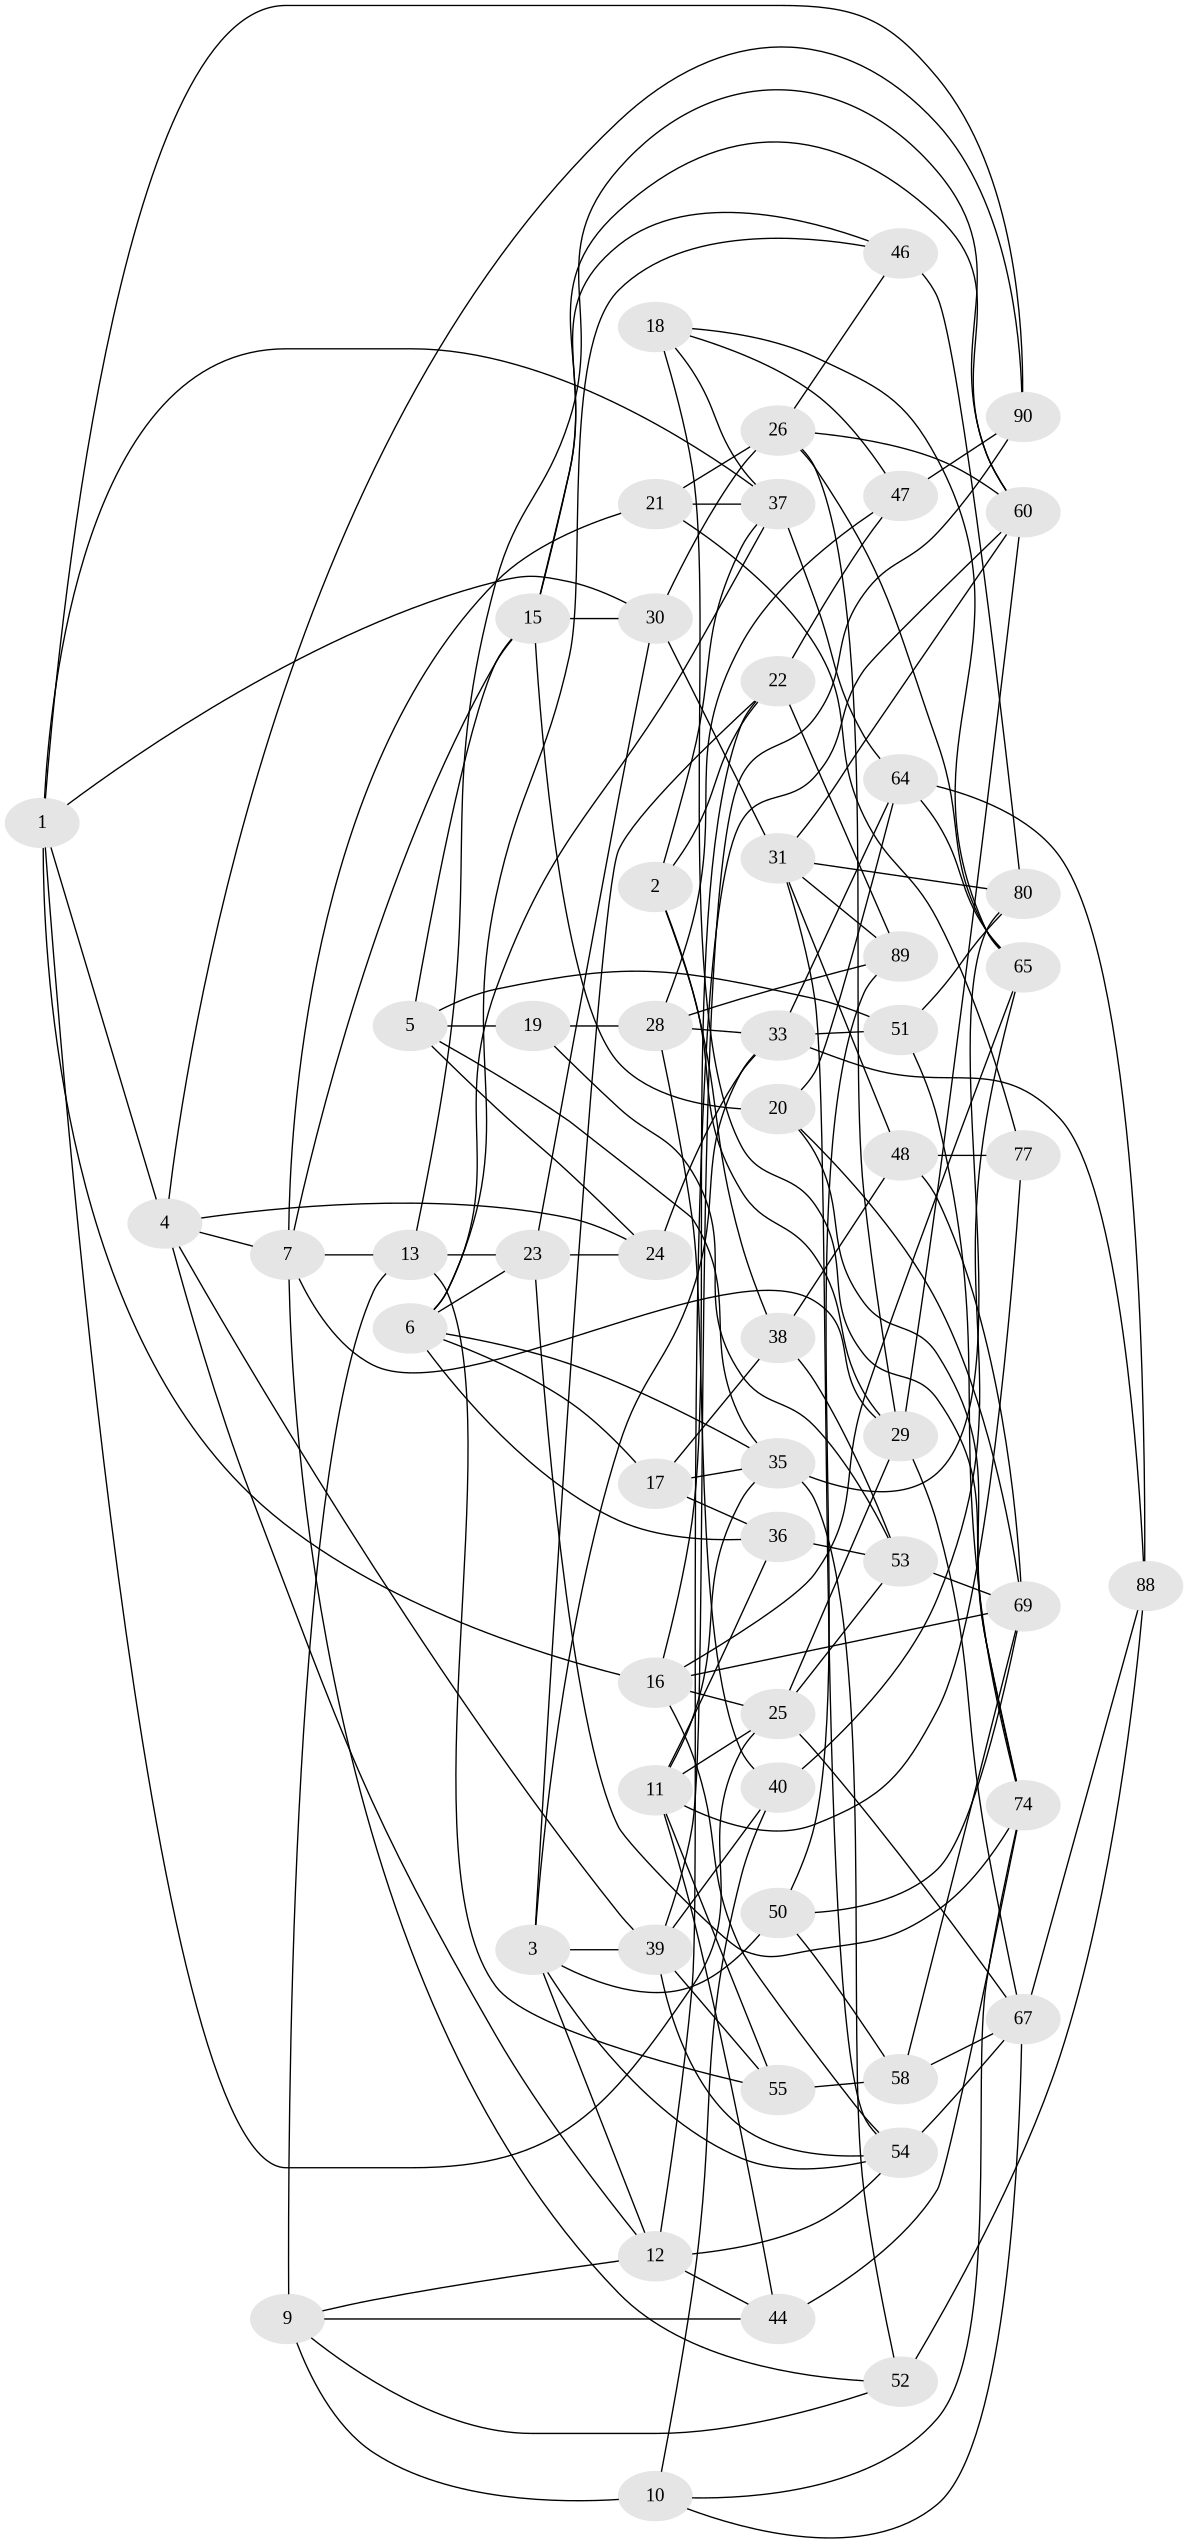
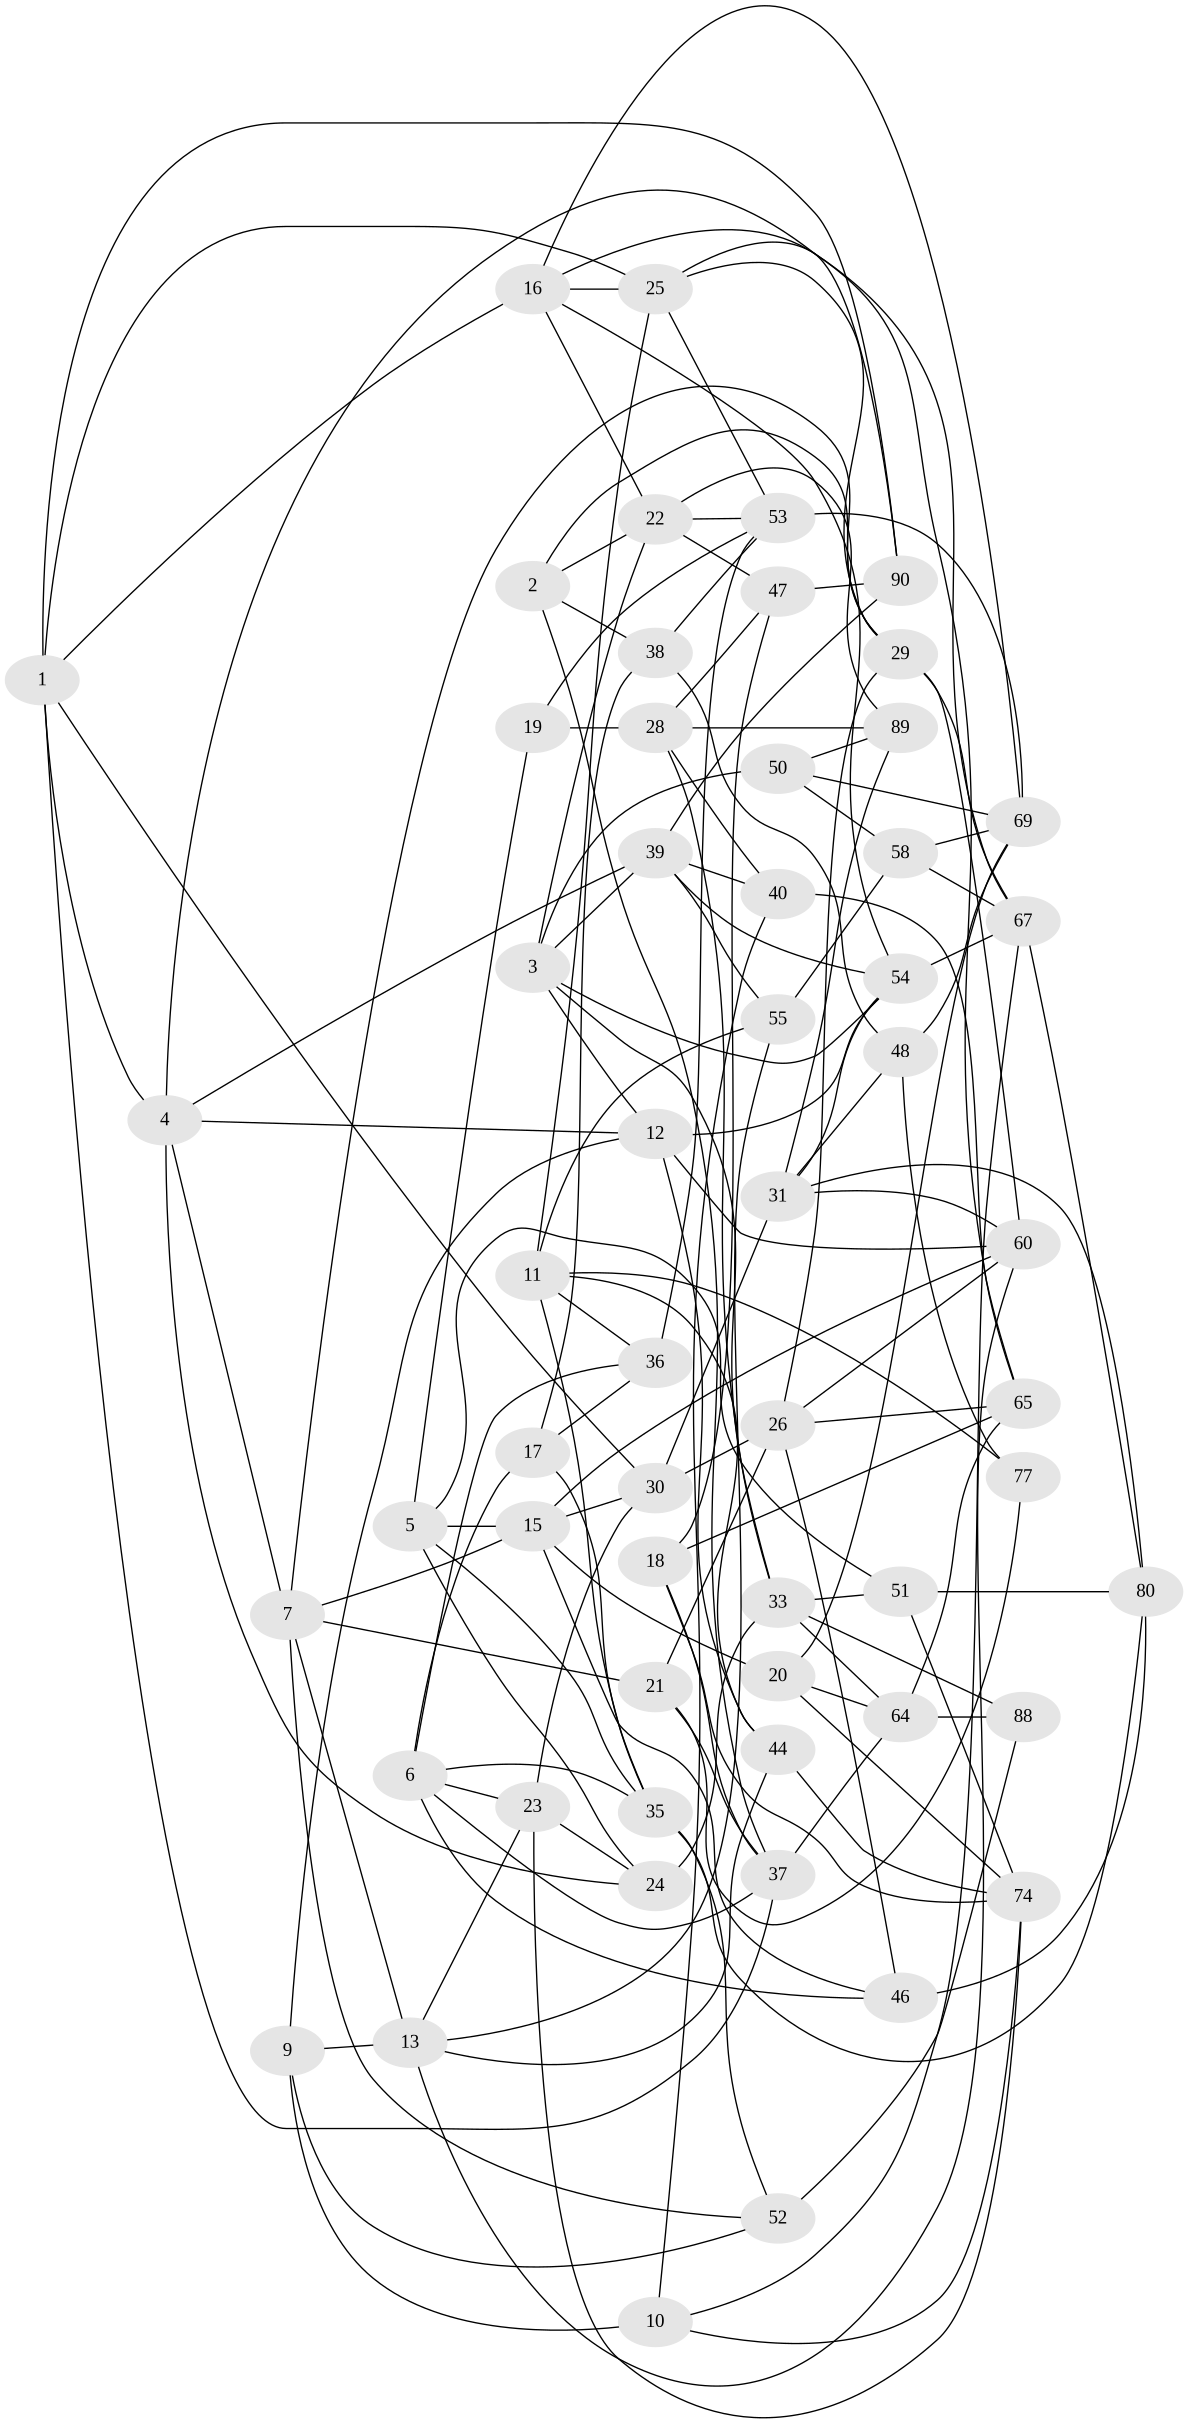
edge "53" -- "22": added
edge "88" -- "67": now "80" -- "67"
edge "9" -- "44": now "13" -- "44"
